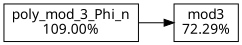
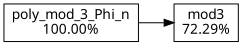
node "poly_mod_3_Phi_n 109.00%": label "poly_mod_3_Phi_n 109.00%" -> "poly_mod_3_Phi_n 100.00%"
